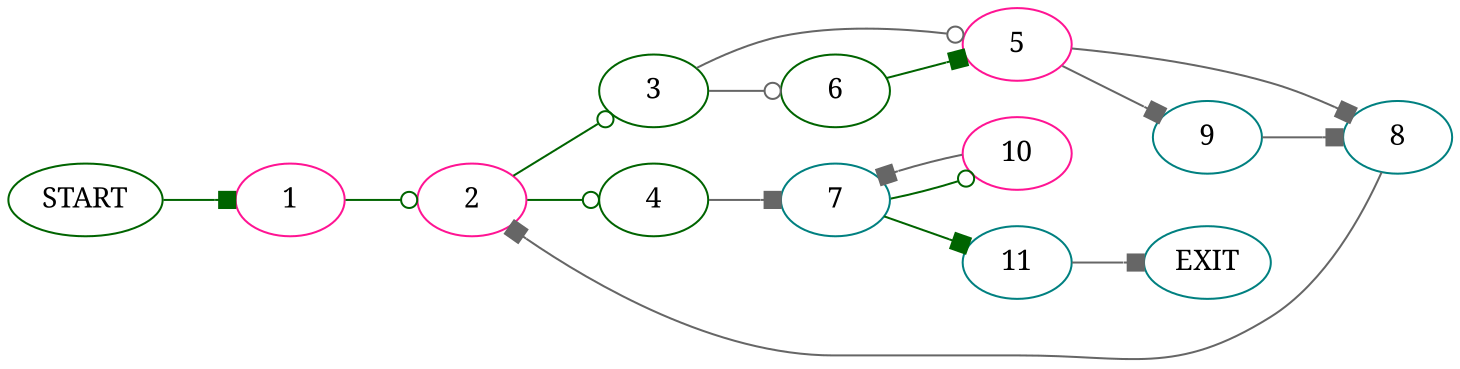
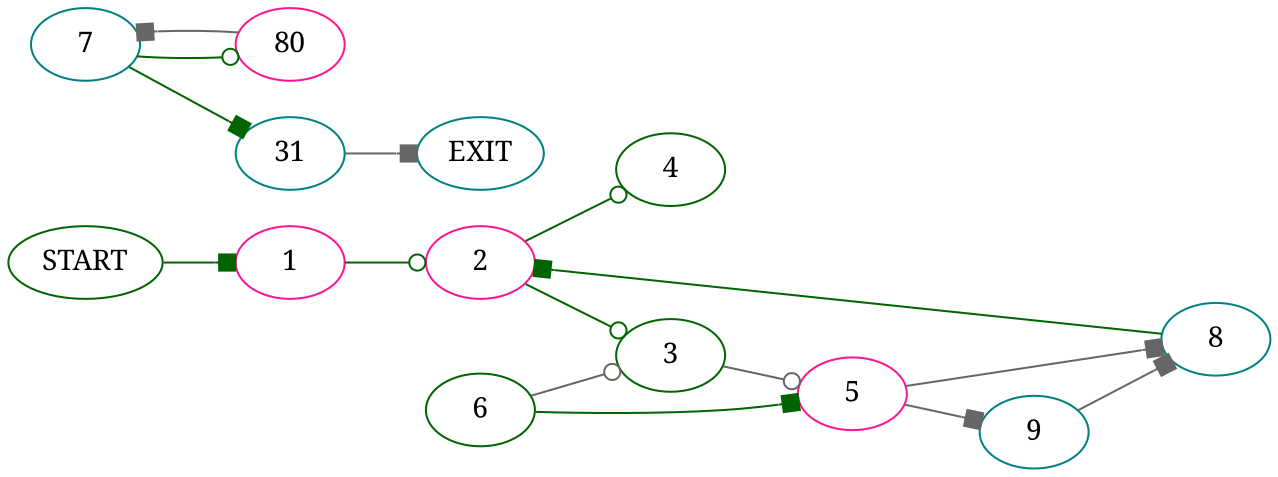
edge "3" -> "6": reversed
node "10": label "10" -> "80"
edge "4" -> "7": removed
node "11": label "11" -> "31"
edge "8" -> "2": color gray40 -> darkgreen
